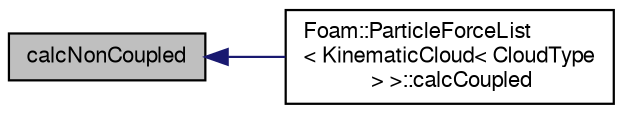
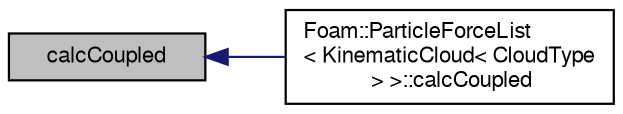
node "calcNonCoupled": label "calcNonCoupled" -> "calcCoupled"
